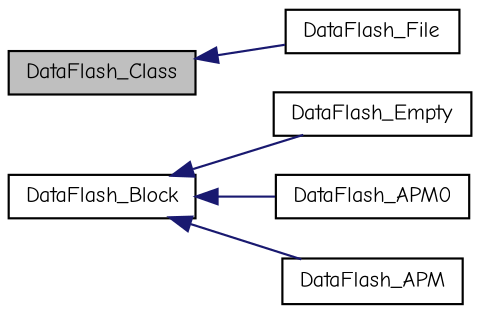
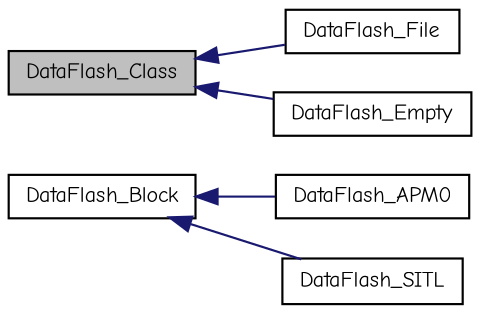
edge "DataFlash_Empty" -> "DataFlash_Block": now "DataFlash_Empty" -> "DataFlash_Class"
node "DataFlash_APM": label "DataFlash_APM" -> "DataFlash_SITL"
